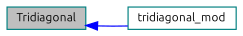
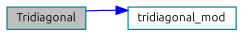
edge "tridiagonal_mod" -> "Tridiagonal": reversed
